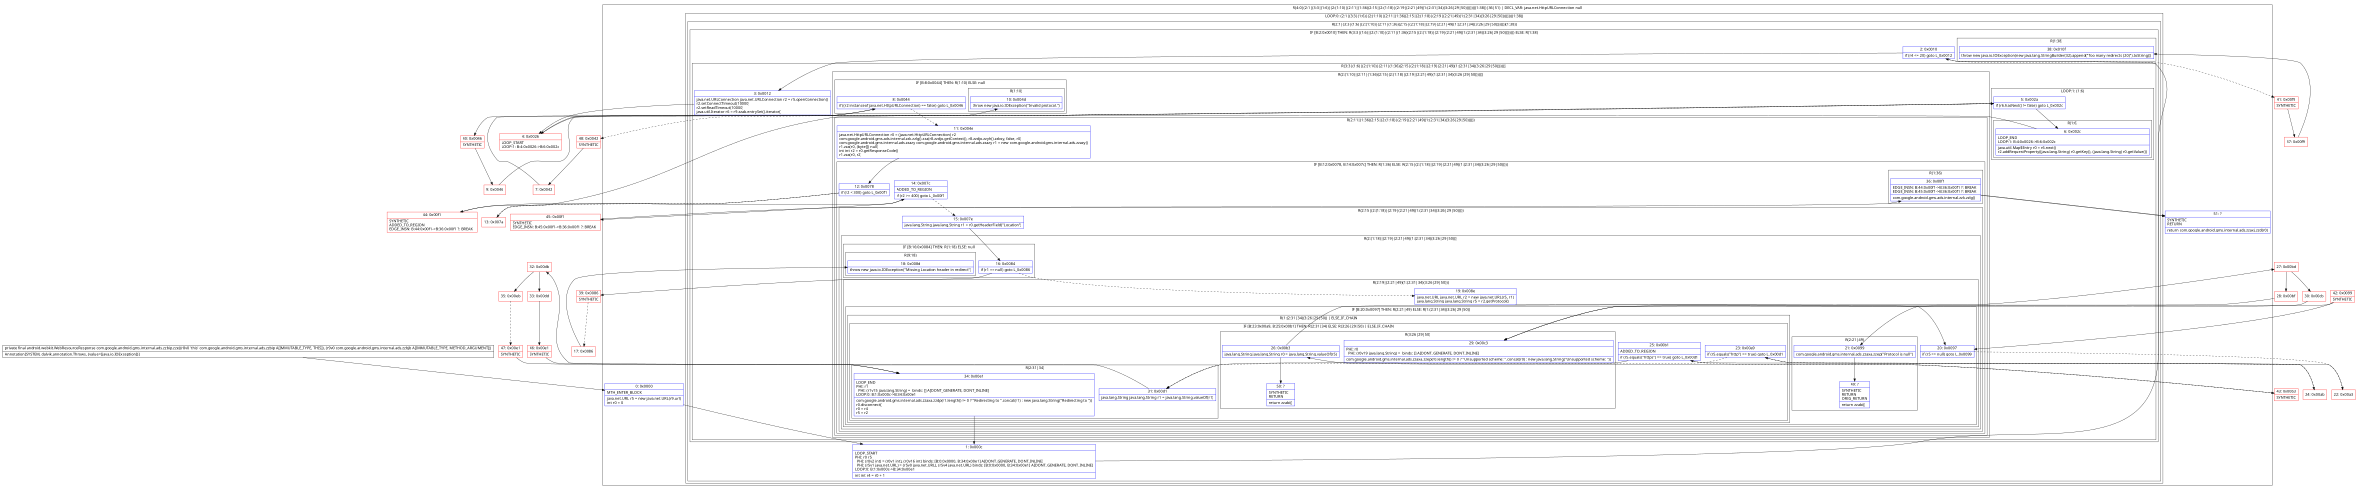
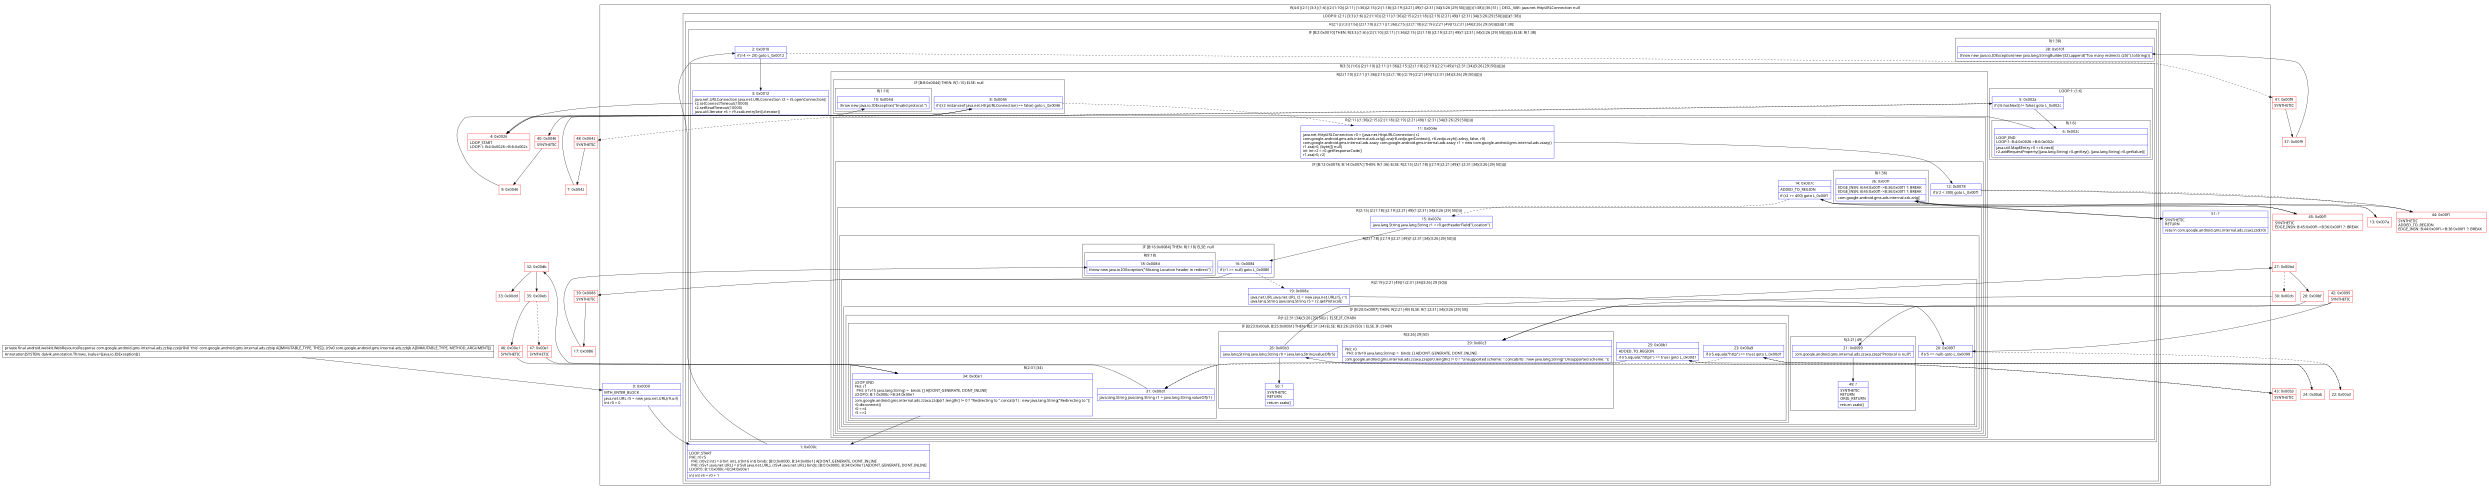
edge "44: 0x00f1" -> "5: 0x002a": now "44: 0x00f1" -> "36: 0x00f1"
edge "27: 0x00bd" -> "30: 0x00cb": style solid -> dashed
edge "33: 0x00dd" -> "46: 0x00e1": now "35: 0x00eb" -> "46: 0x00e1"
edge "39: 0x0086" -> "17: 0x0086": style dashed -> solid
